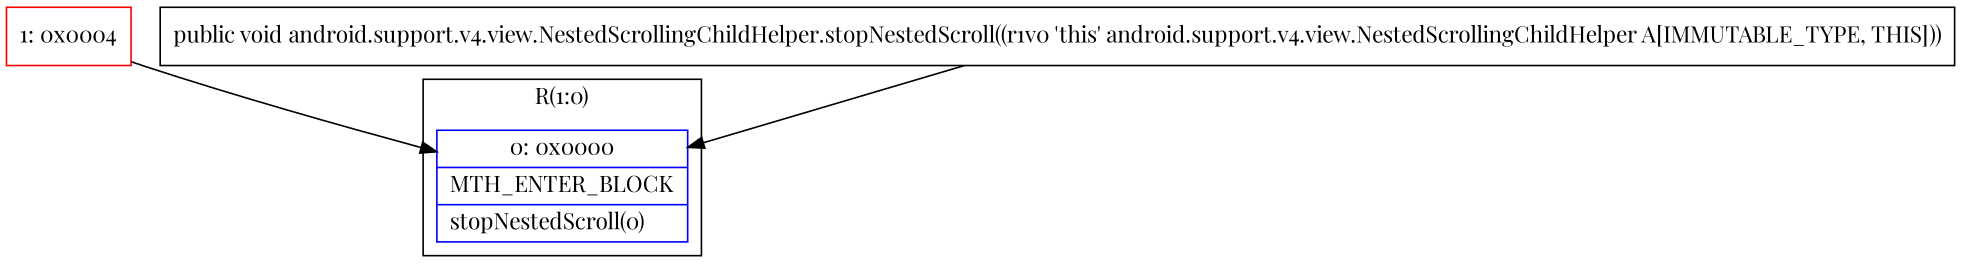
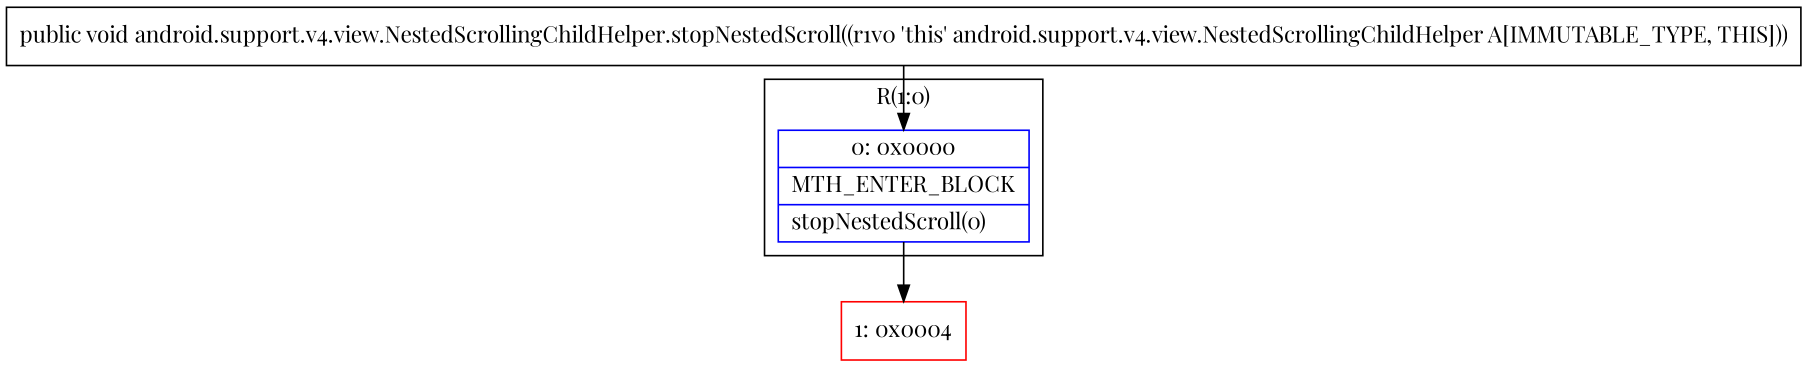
edge "1: 0x0004" -> "0: 0x0000": reversed
